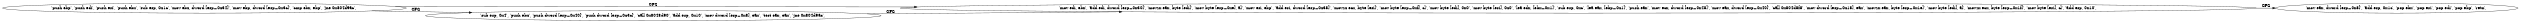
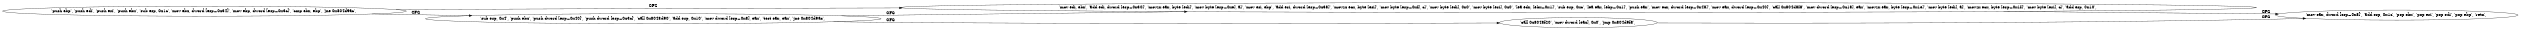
node "'call 0x8048f20', 'mov dword [eax], 0x0', 'jmp 0x804d9f8',": added
